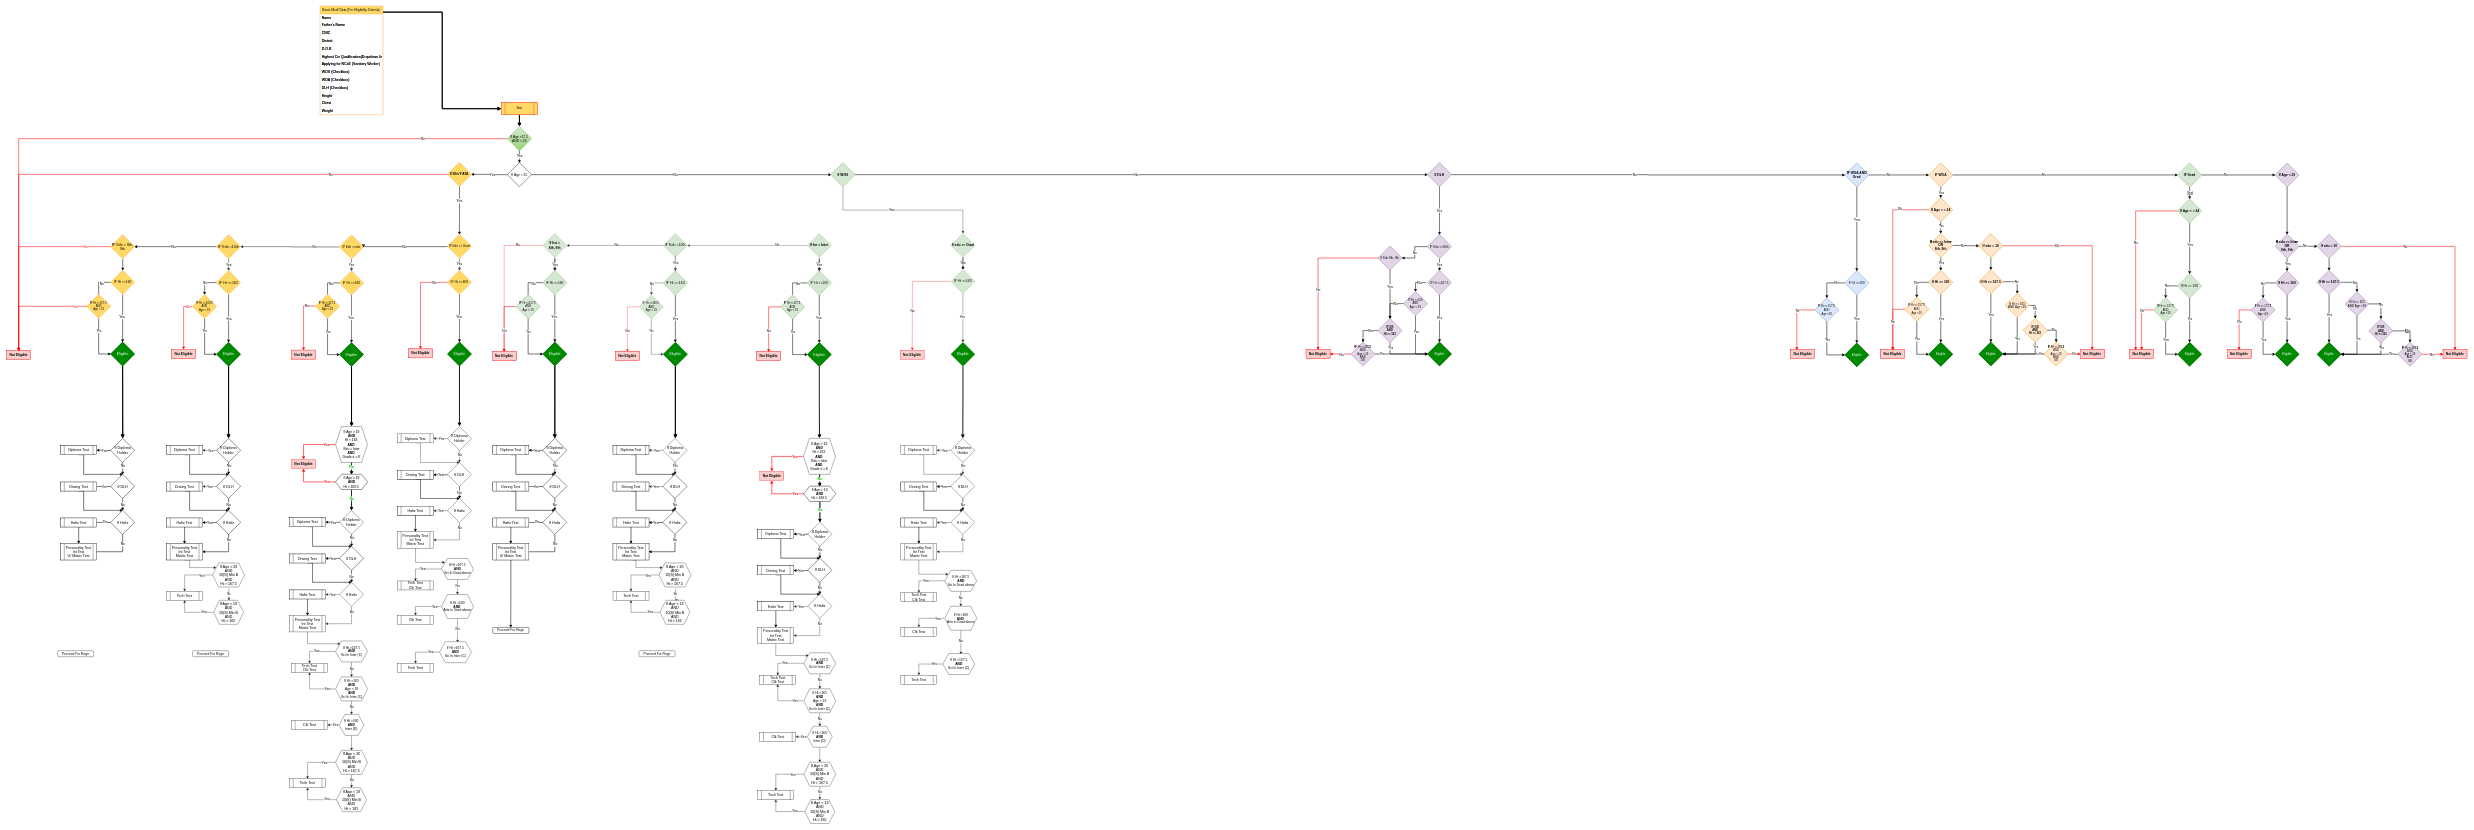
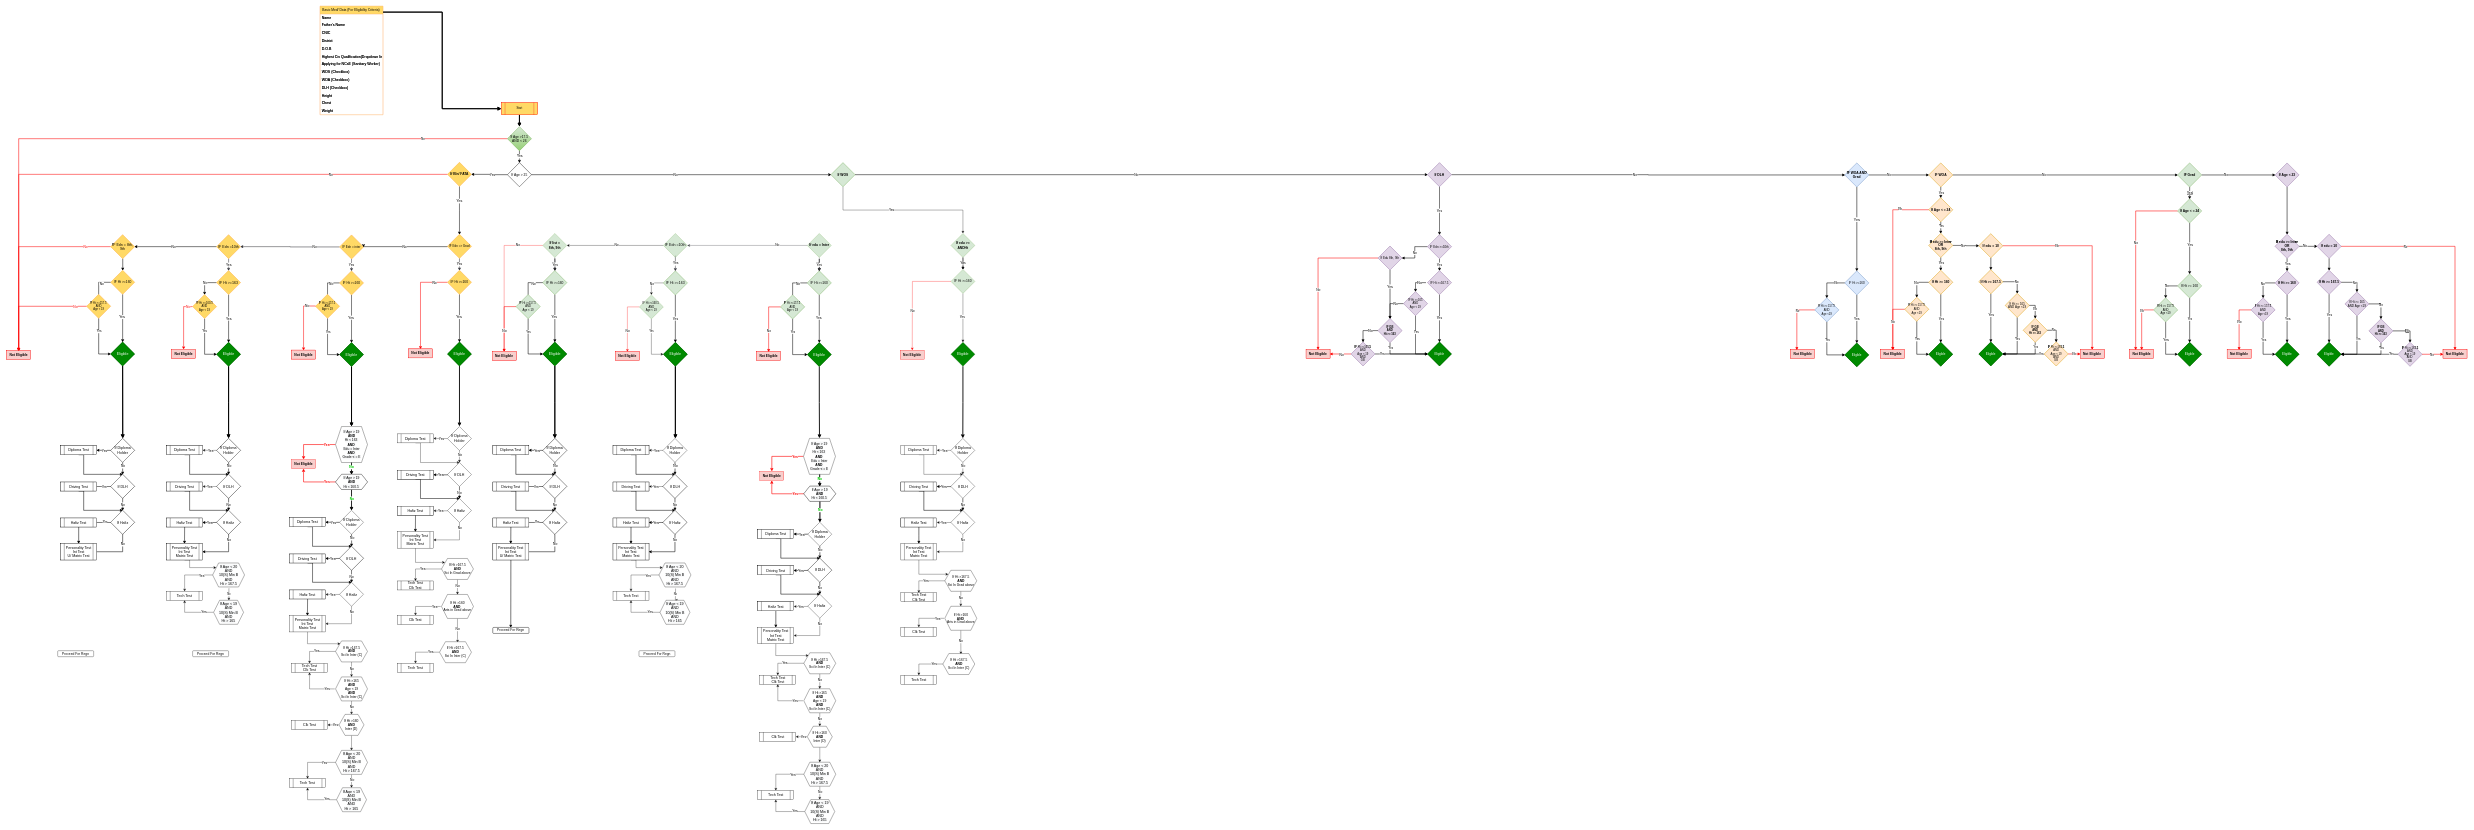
node "If for = Inter": label "If for = Inter" -> "If edu = Inter"
node "If edu >= Grad": label "If edu >= Grad" -> "If edu >= ANDHt"
